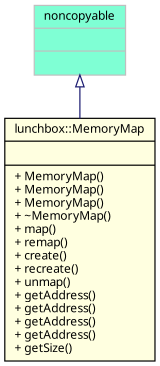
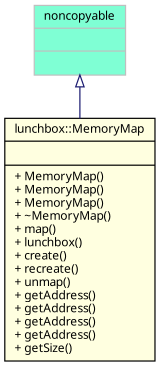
node "lunchbox::MemoryMap": text "+ remap()" -> "+ lunchbox()"
